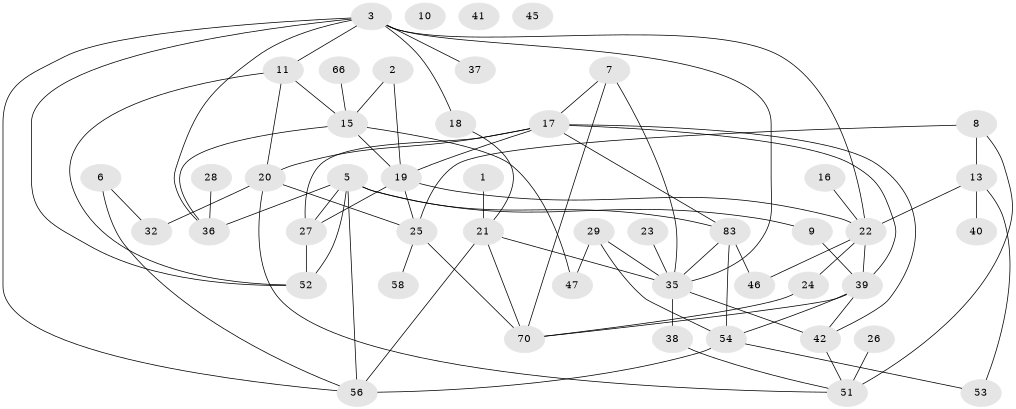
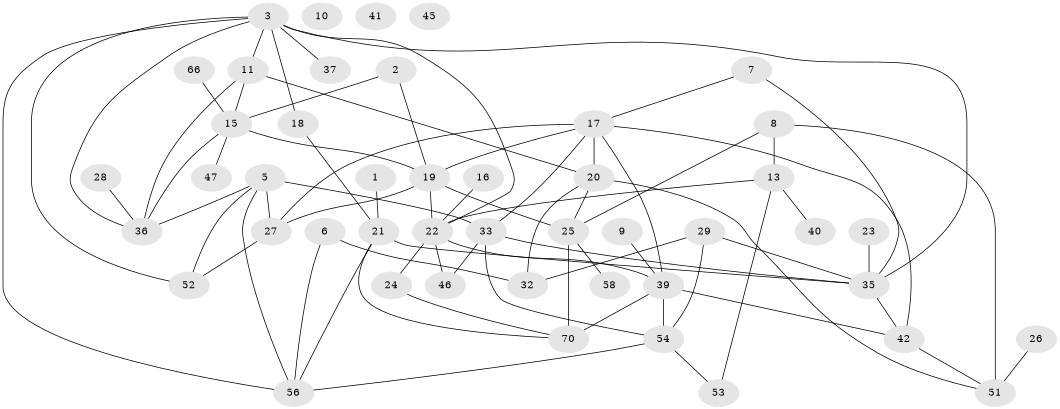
edge "11" -- "52": now "11" -- "36"
edge "7" -- "70": removed
edge "5" -- "9": removed
node "83": label "83" -> "33"
edge "29" -- "47": now "29" -- "32"
node "38": removed
